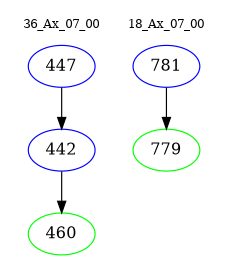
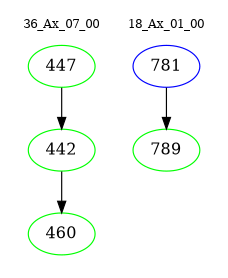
cluster "18_Ax_07_00": label "18_Ax_07_00" -> "18_Ax_01_00"
node "447": color blue -> green
node "442": color blue -> green
node "779": label "779" -> "789"
